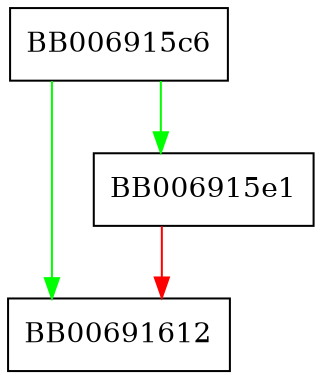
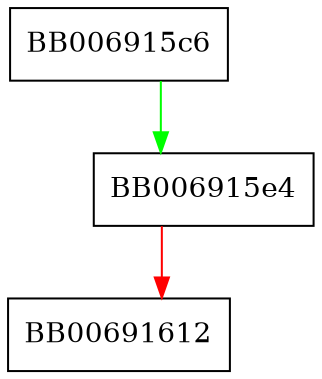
edge "BB006915c6" -> "BB00691612": removed
node "BB006915e1": label "BB006915e1" -> "BB006915e4"
